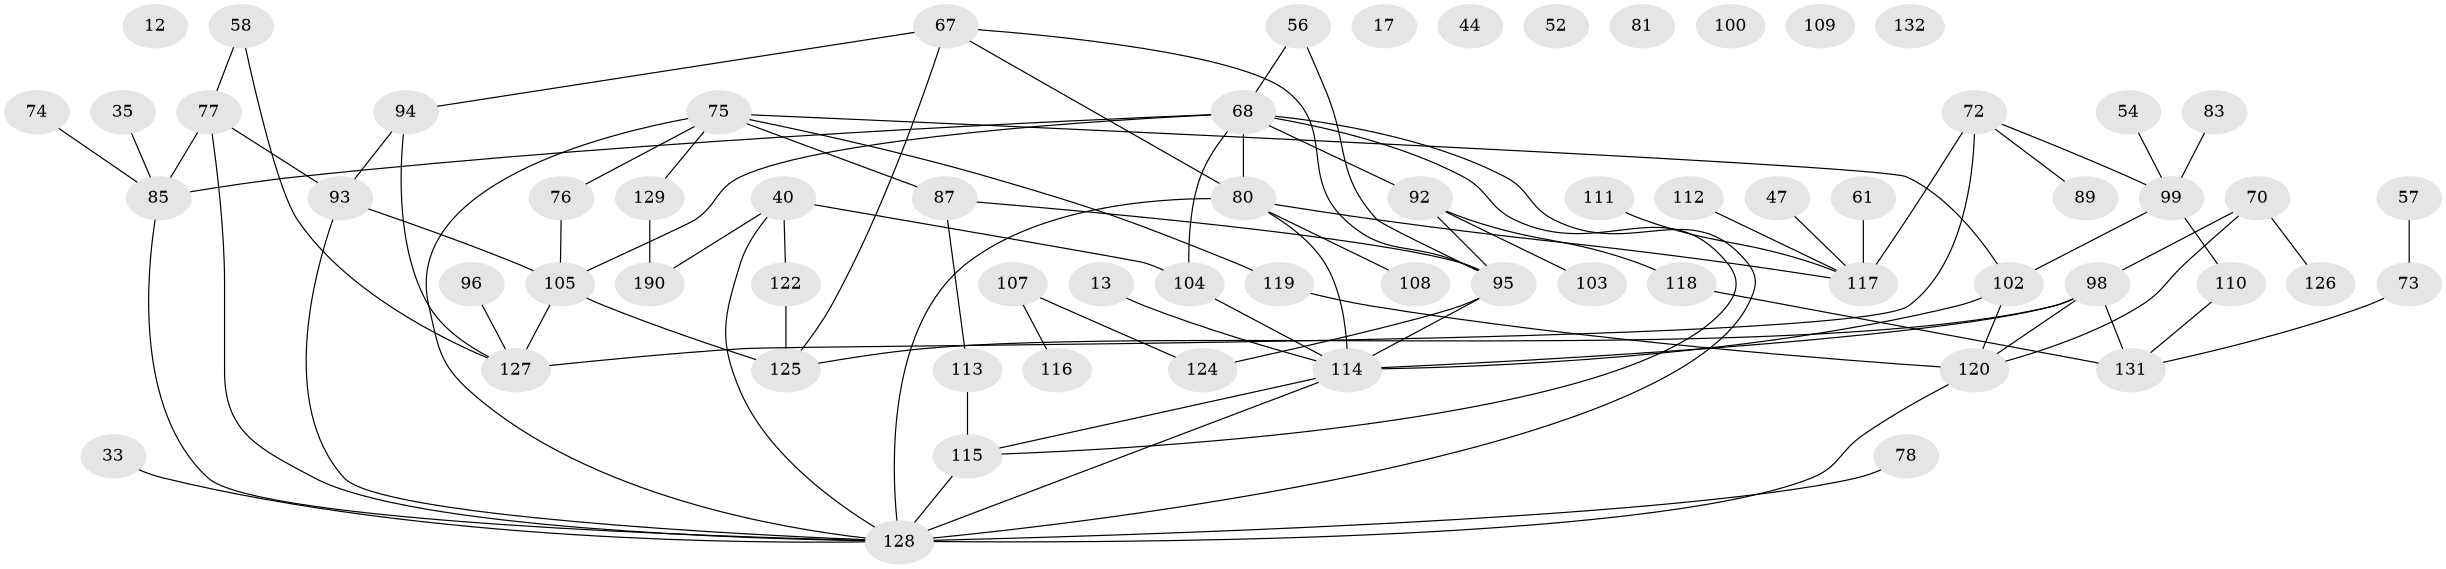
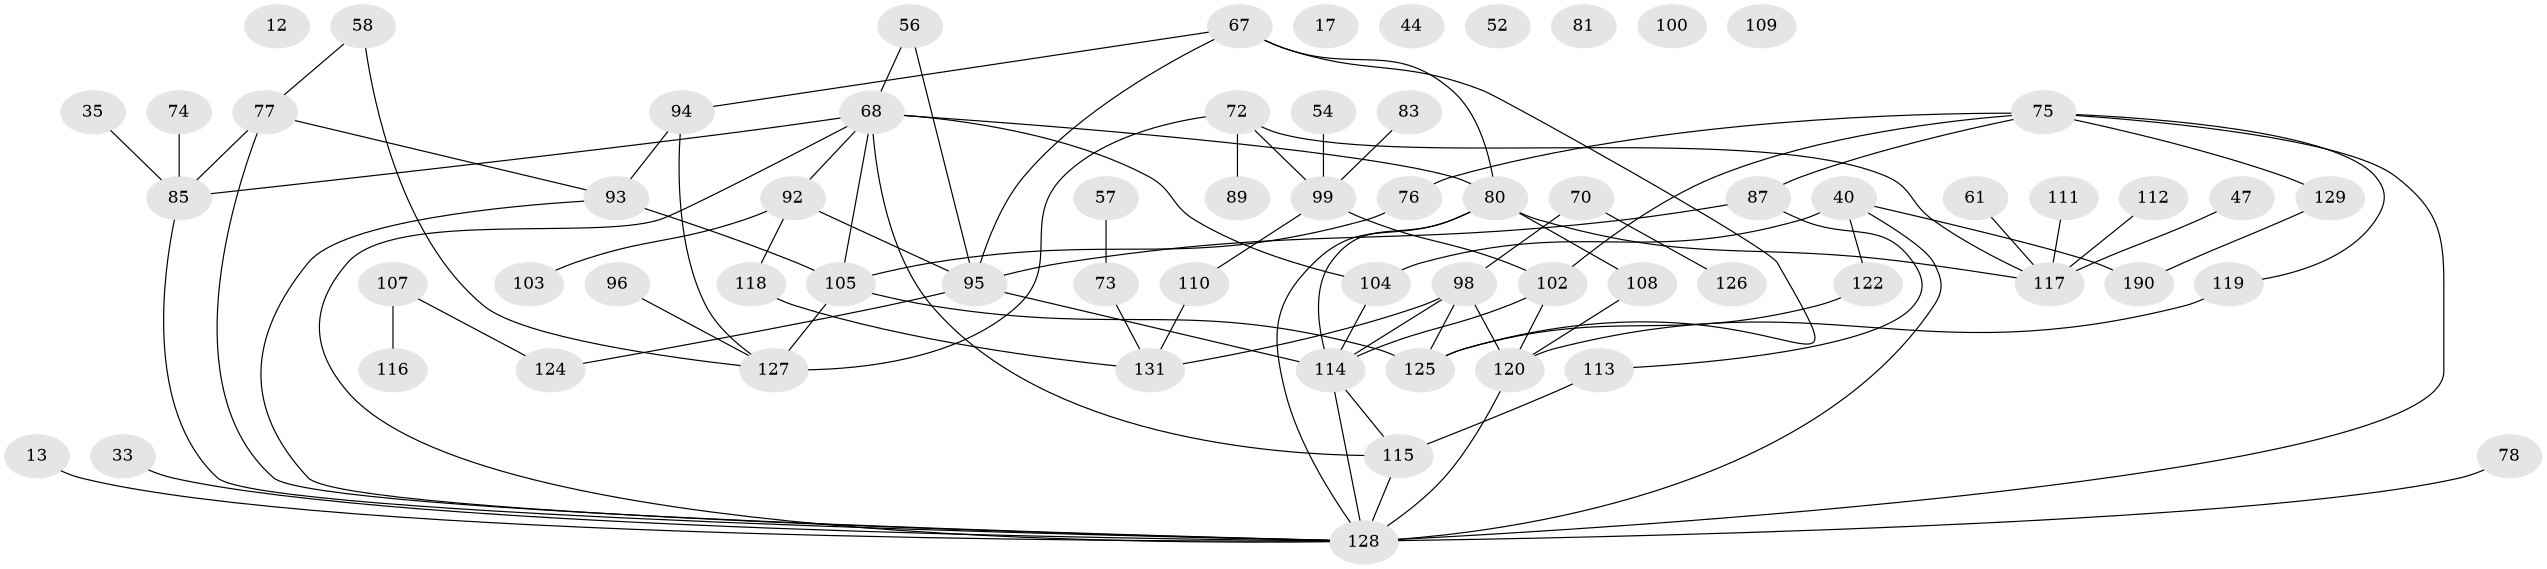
node "132": removed
edge "70" -- "120": now "108" -- "120"
edge "13" -- "114": now "13" -- "128"
